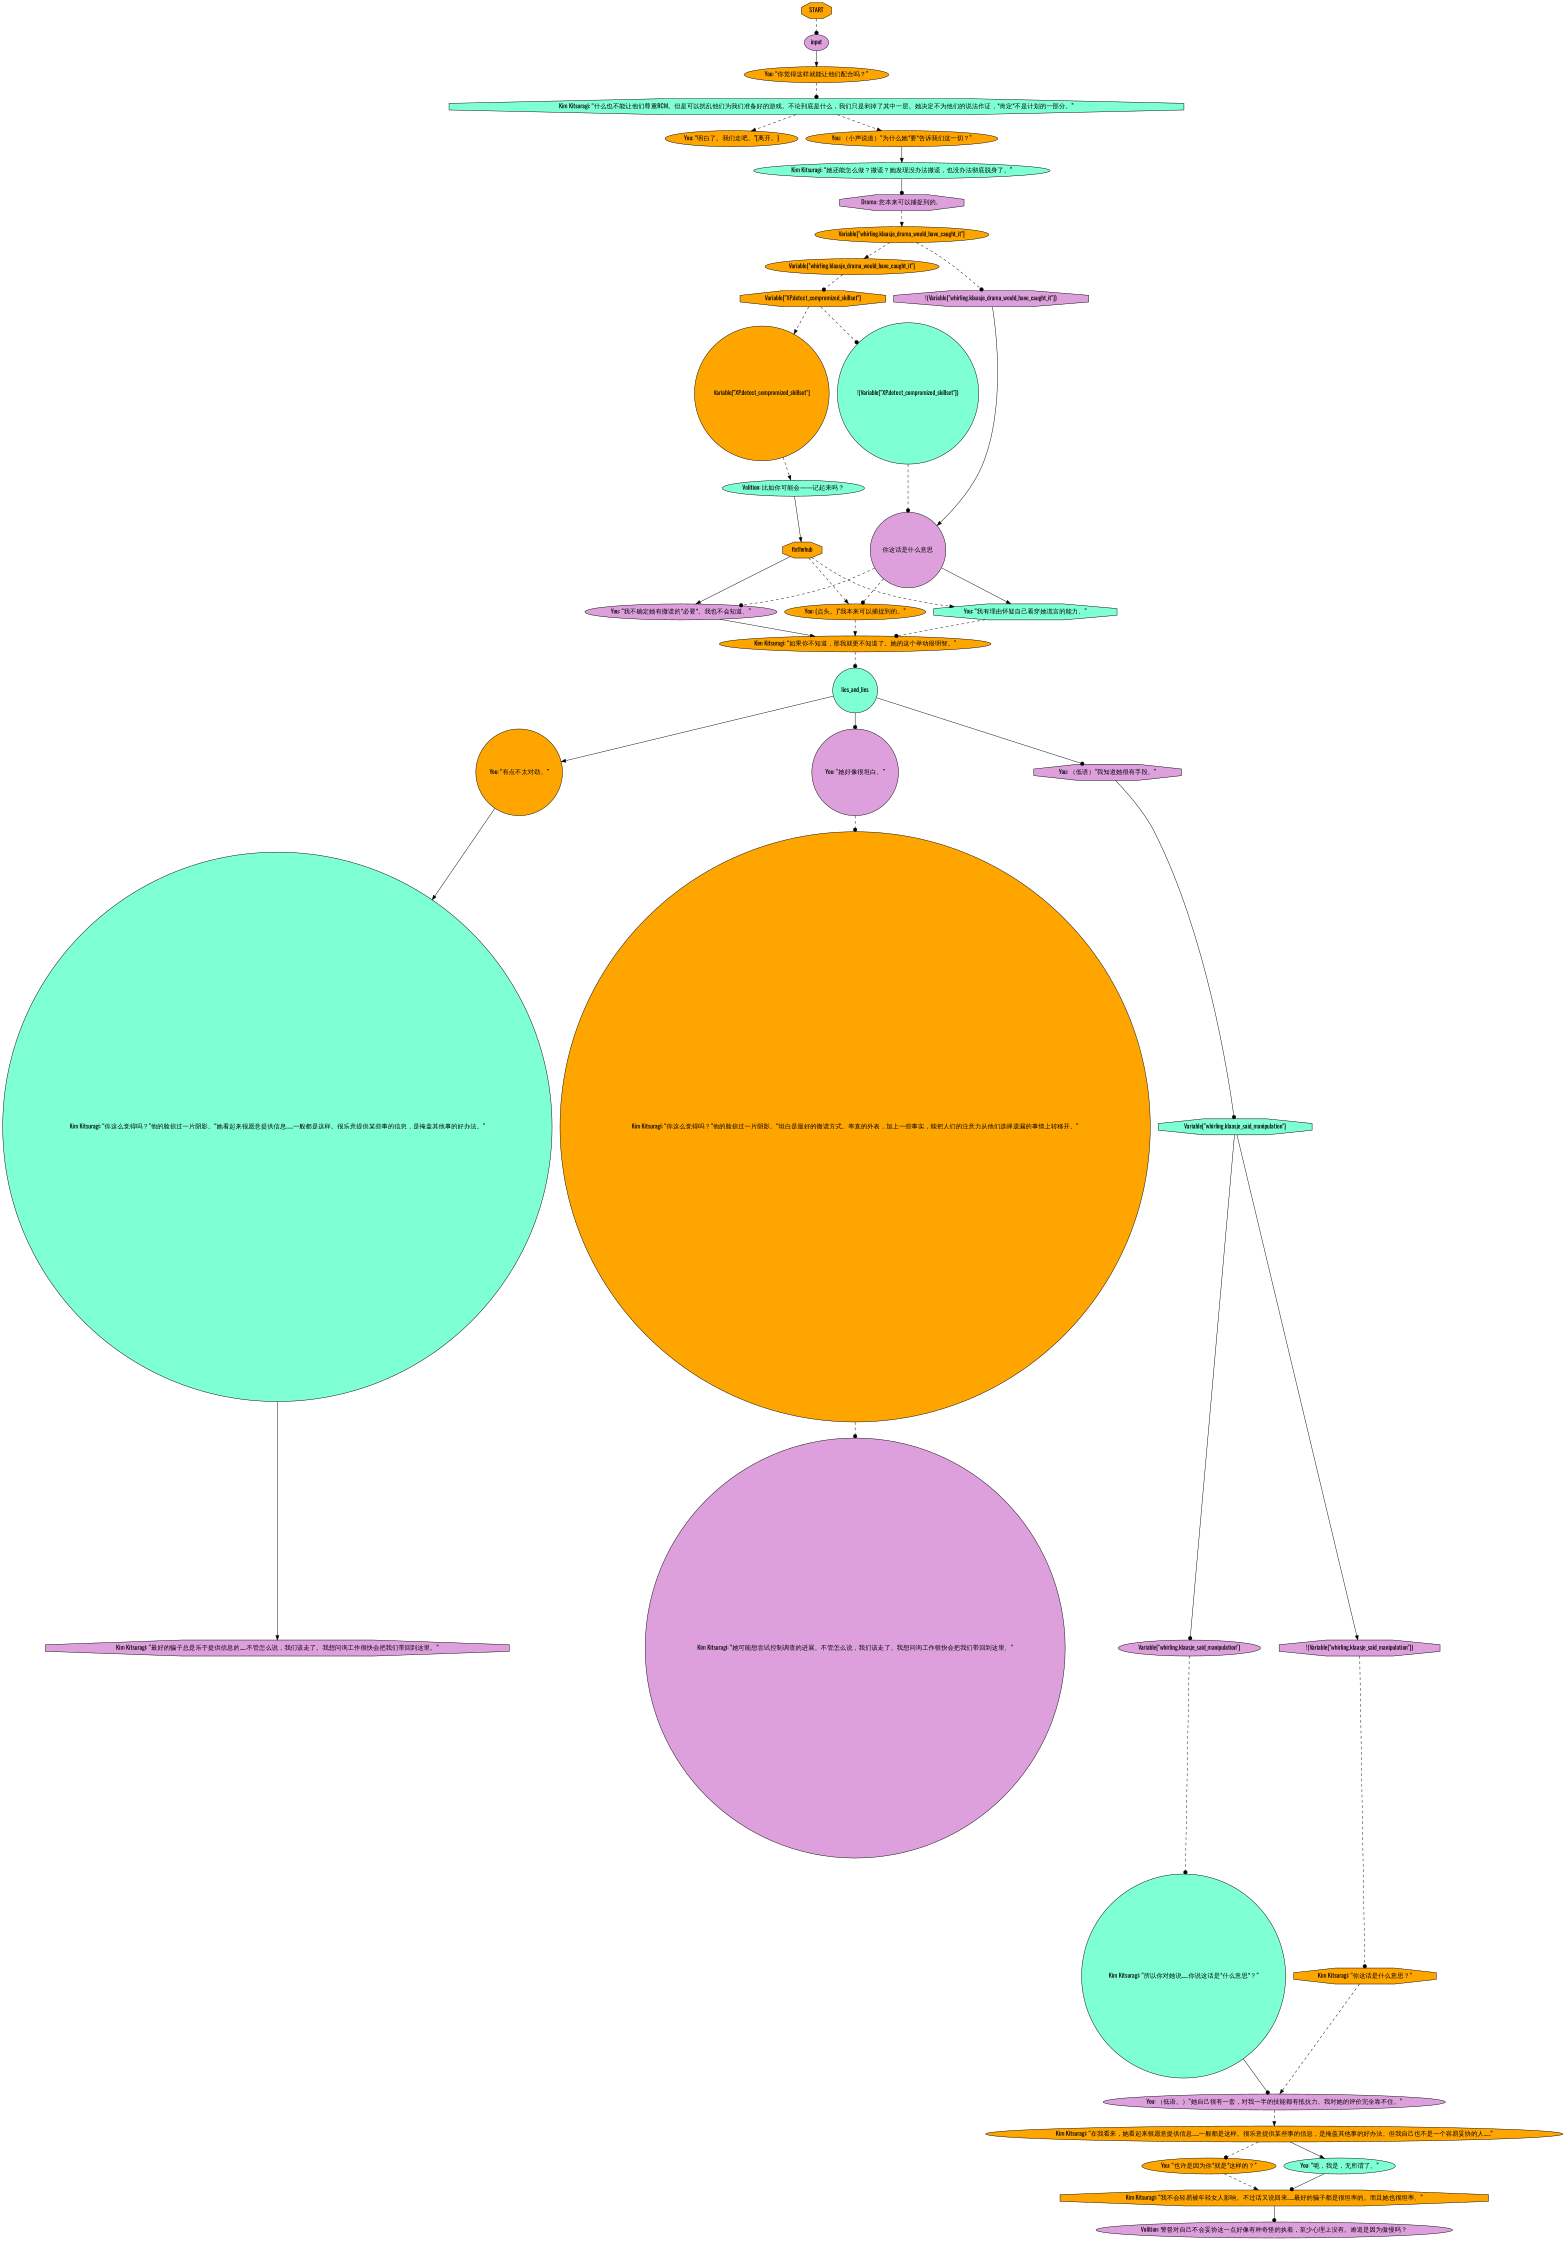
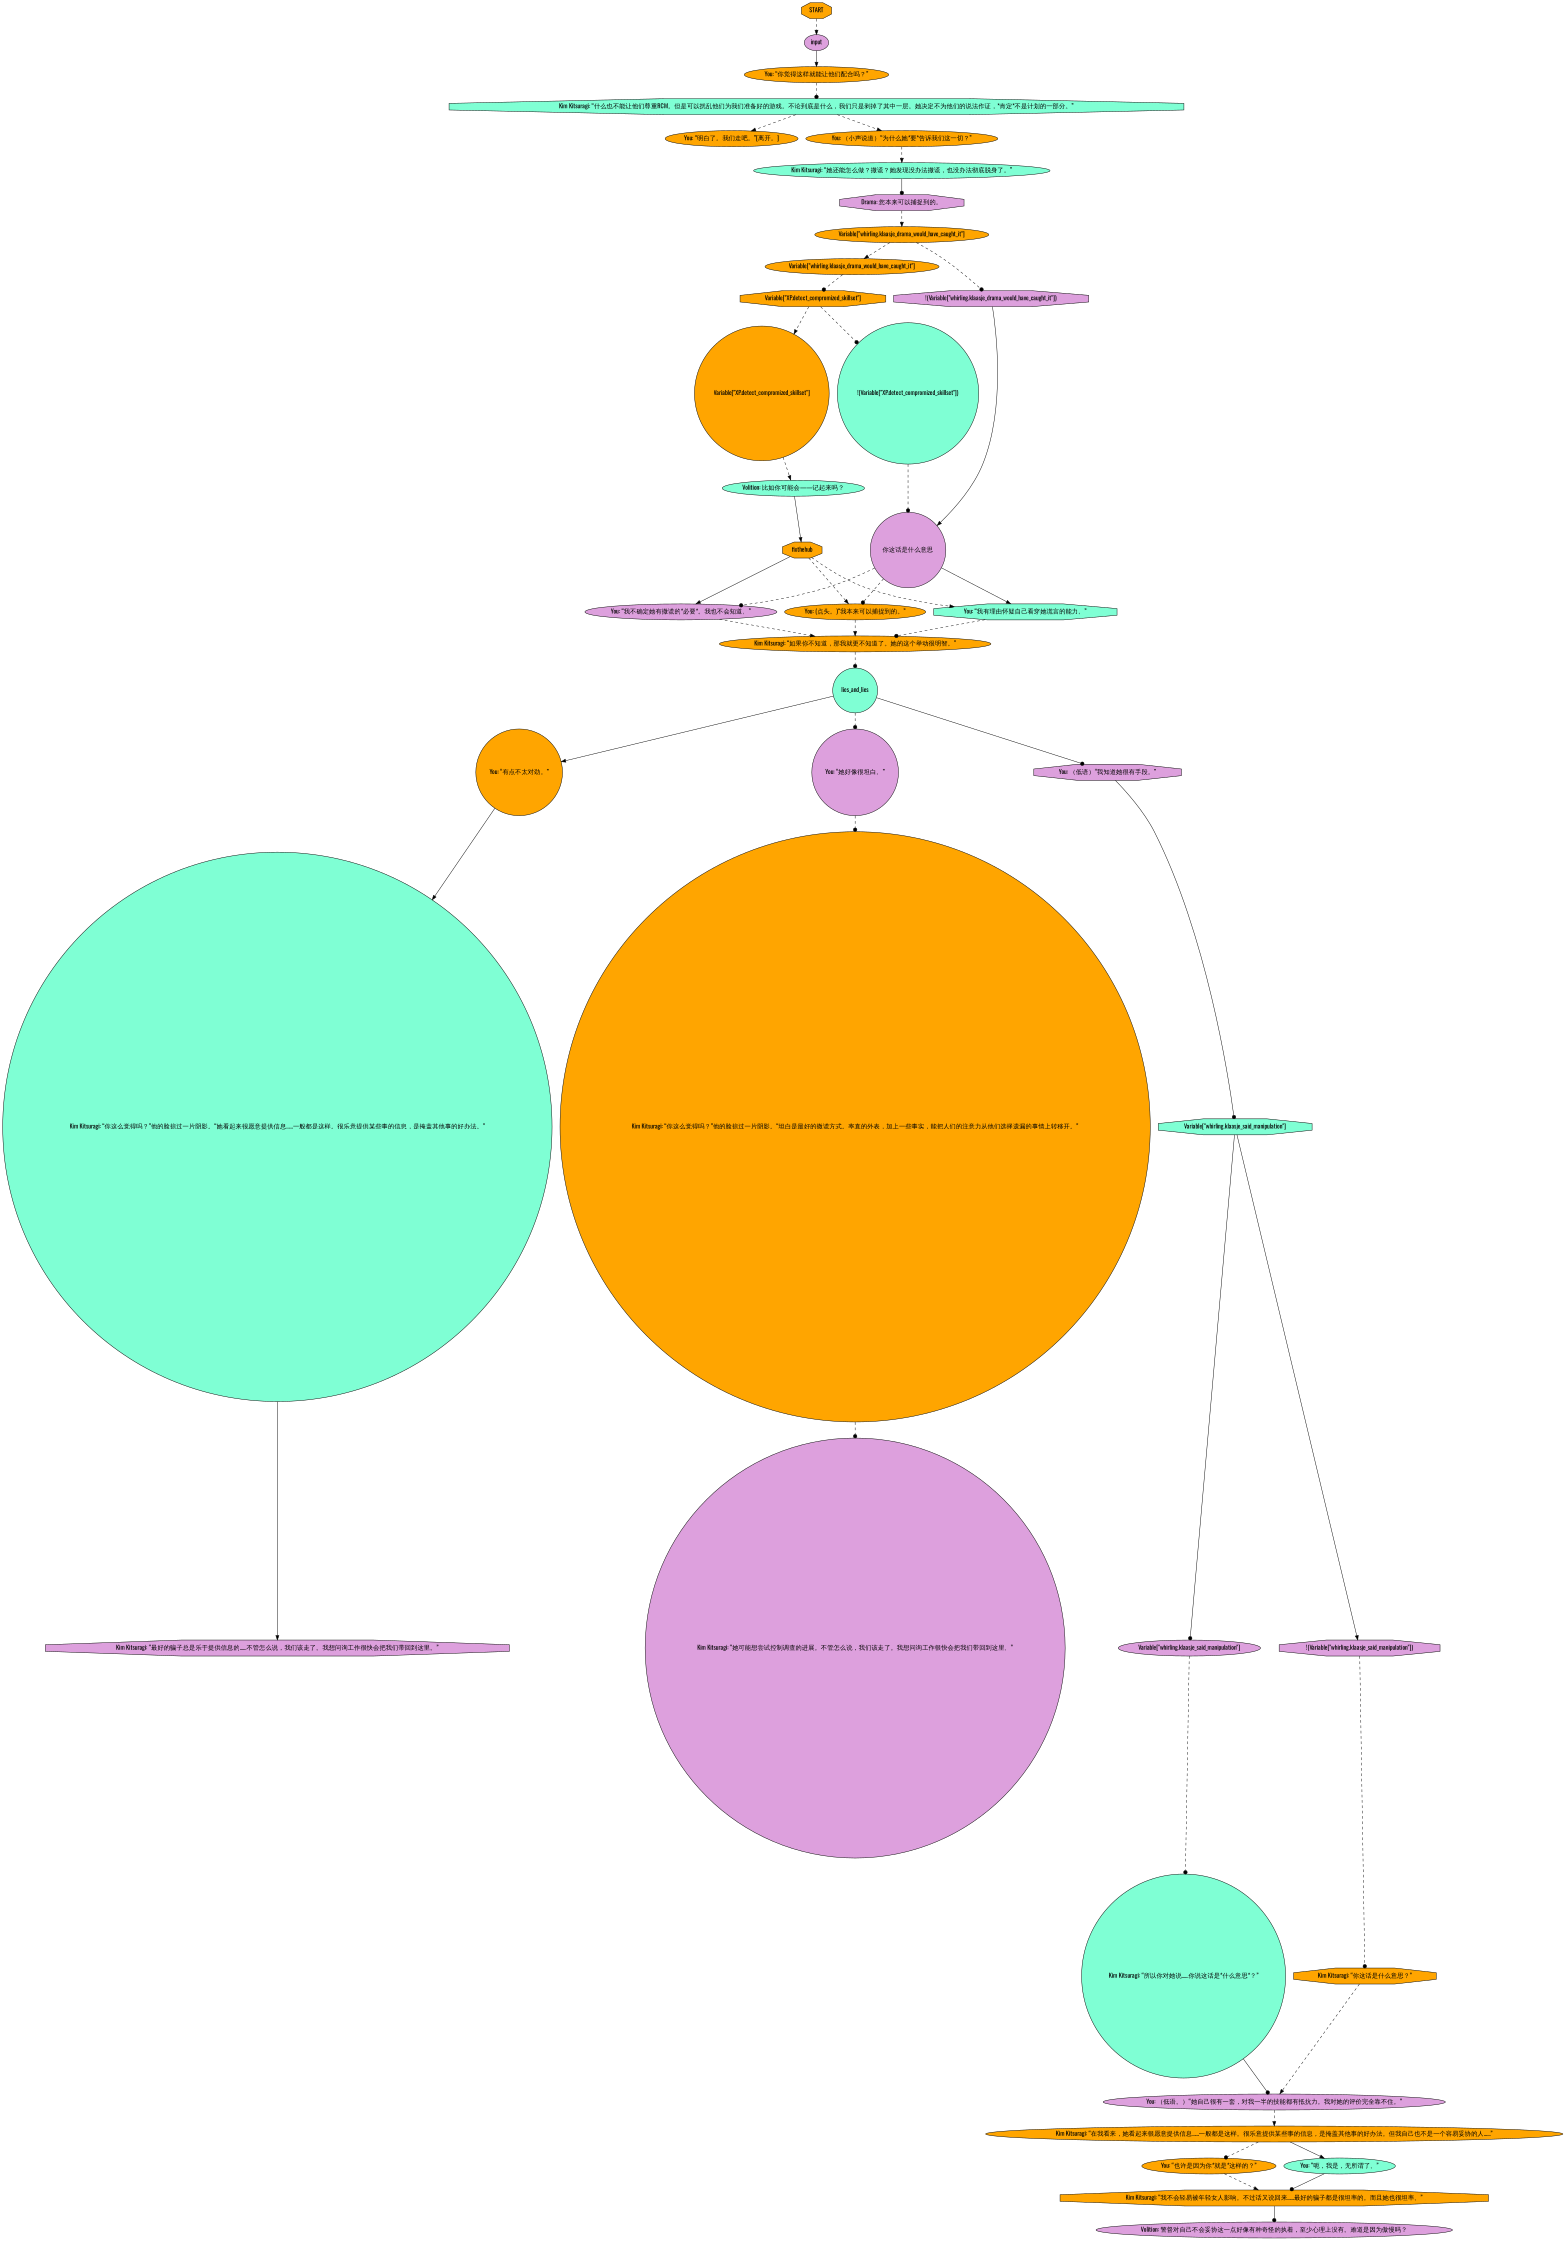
edge "START" -> "input": arrowhead dot -> normal
edge "You: （小声说道）“为什么她*要*告诉我们这一切？”" -> "Kim Kitsuragi: “她还能怎么做？撒谎？她发现没办法撒谎，也没办法彻底脱身了。”": style solid -> dashed
edge "You: “我不确定她有撒谎的*必要*。我也不会知道。”" -> "Kim Kitsuragi: “如果你不知道，那我就更不知道了。她的这个举动很明智。”": style solid -> dashed
edge "lies_and_lies" -> "You: “她好像很坦白。”": style solid -> dashed
